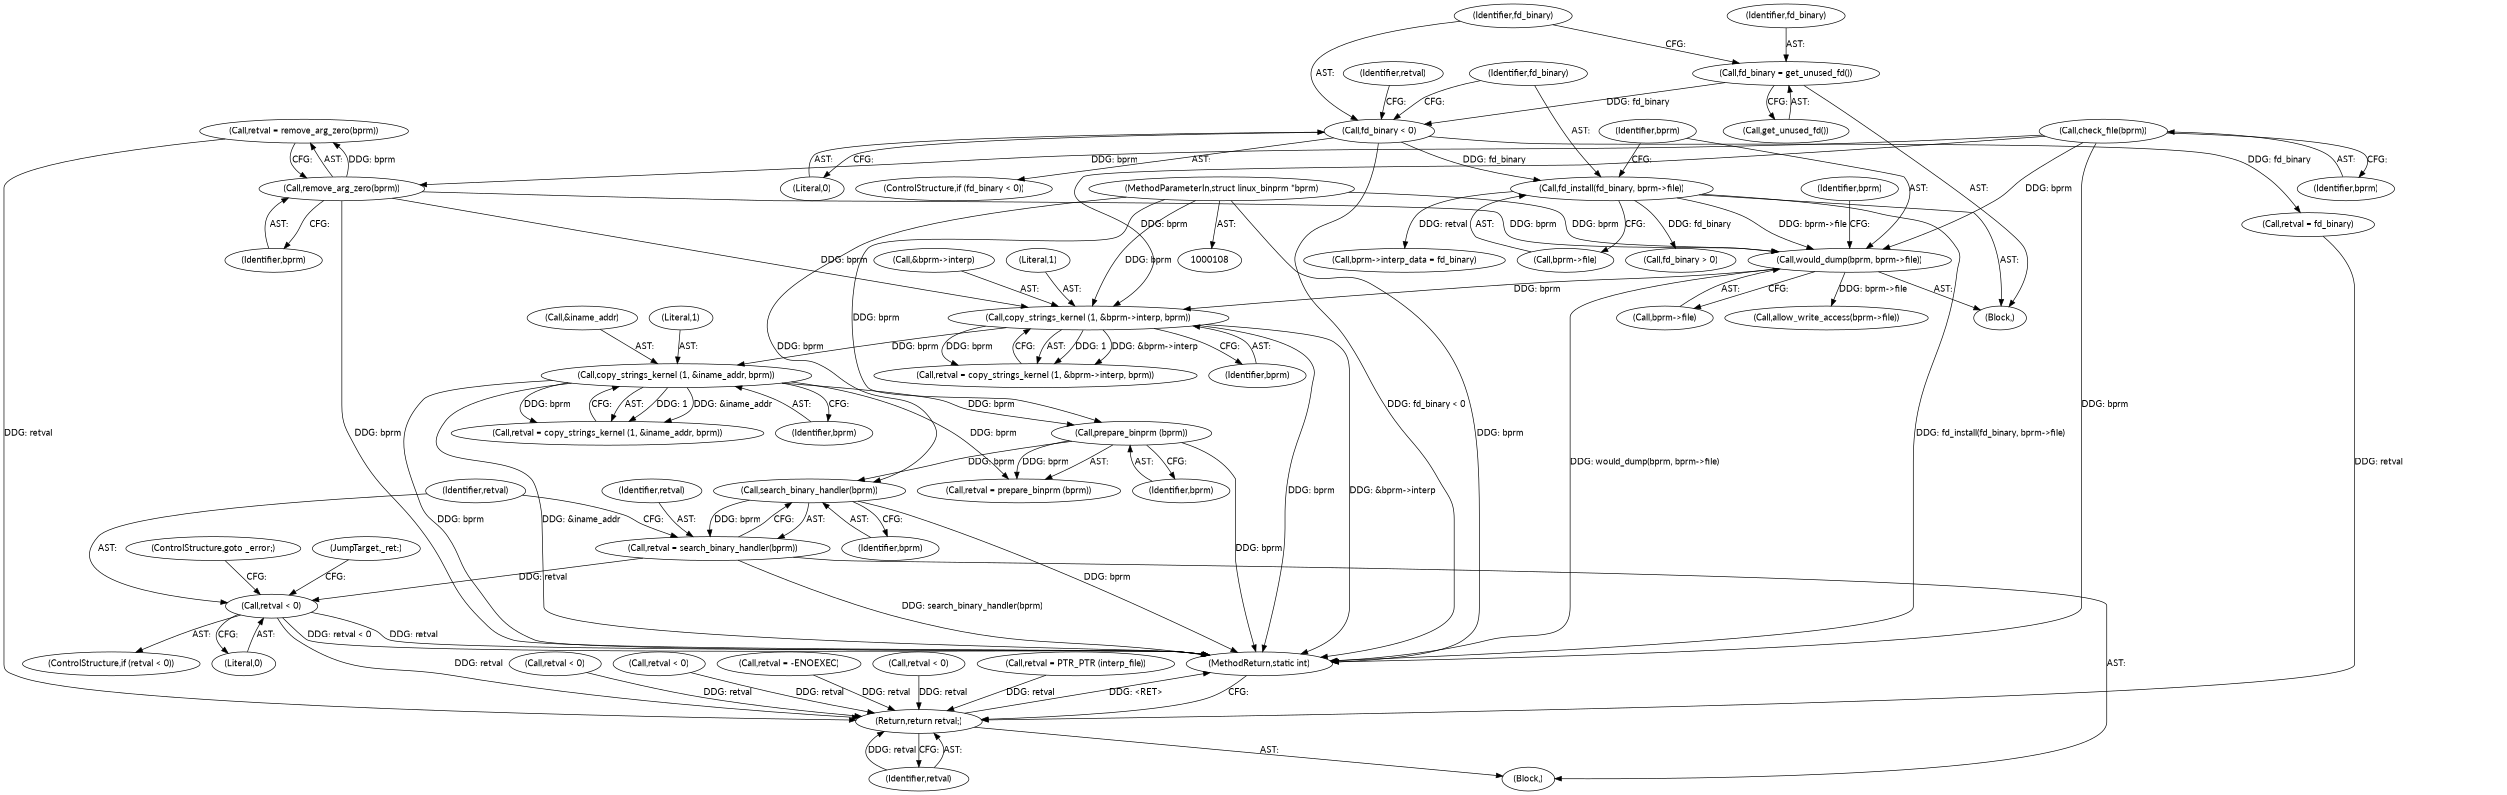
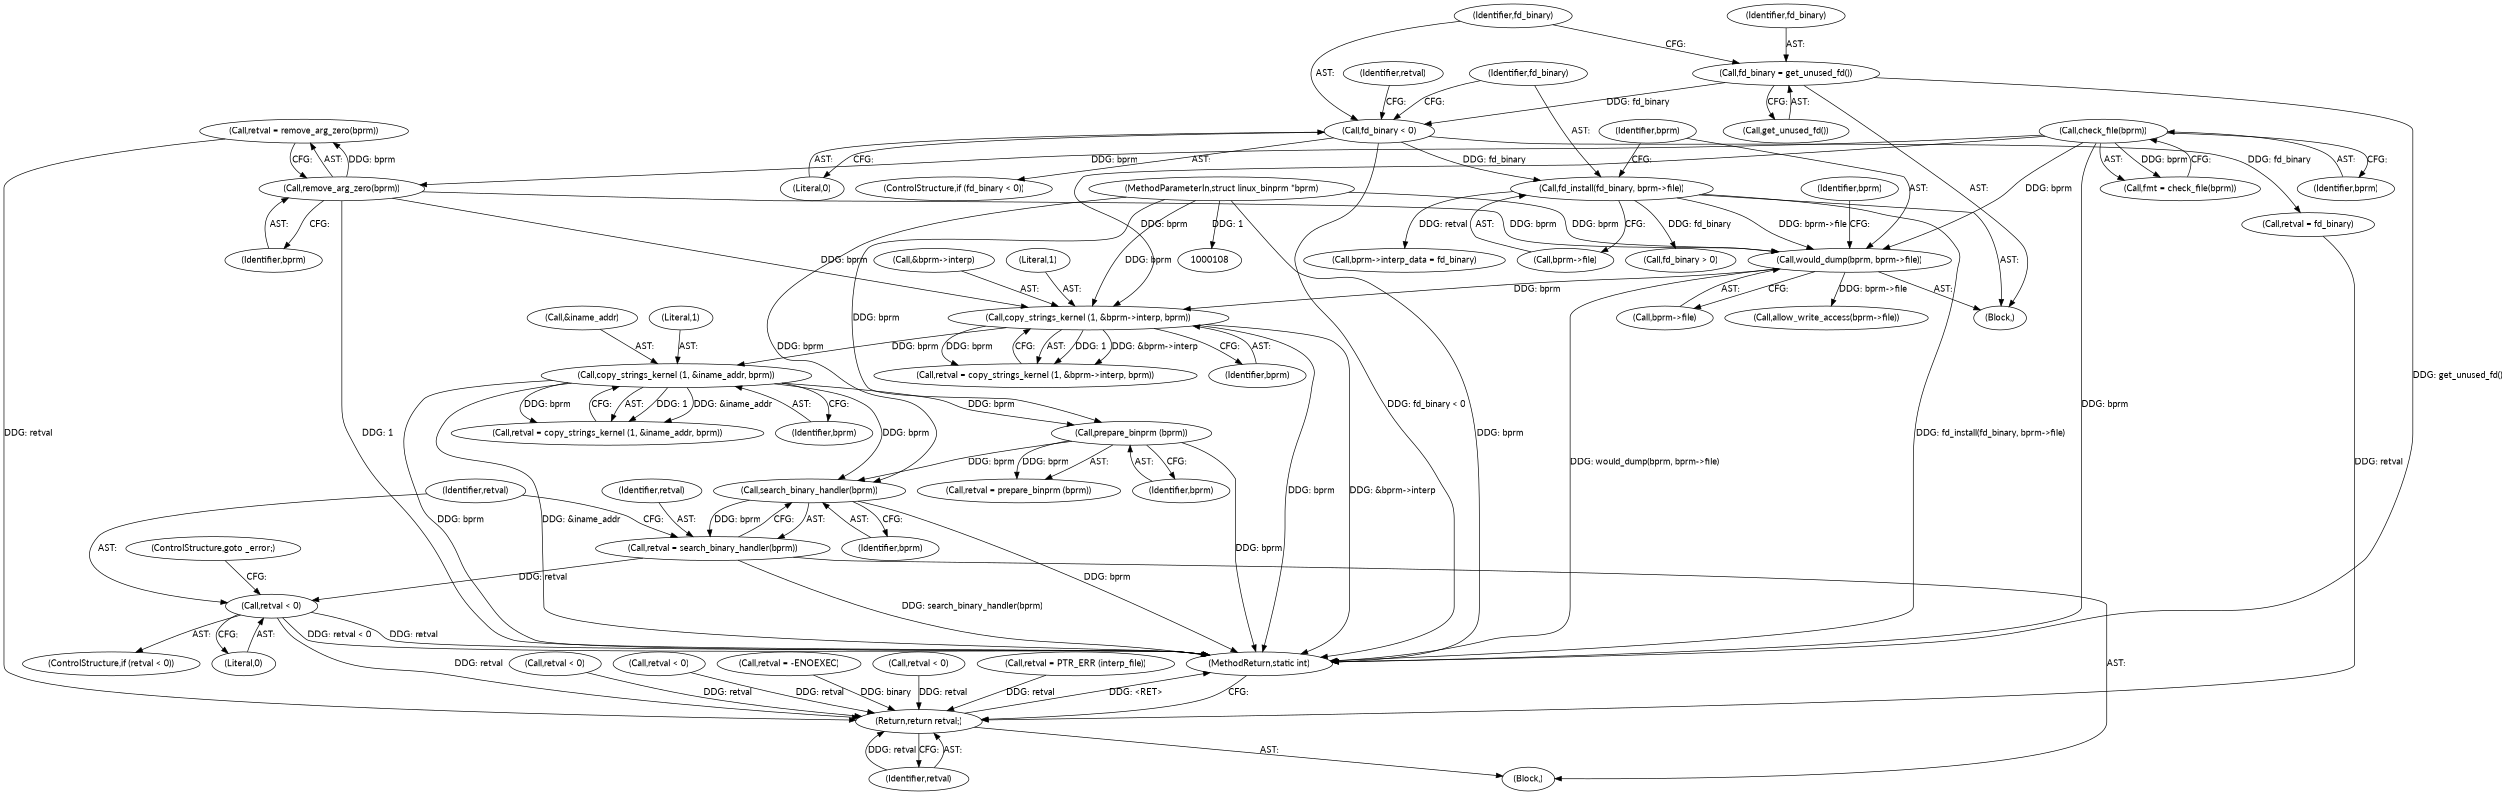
node "(Call,fmt = check_file(bprm))": added
edge "(MethodParameterIn,struct linux_binprm *bprm)" -> "1000108": label "AST: " -> "DDG: 1"
edge "(Call,copy_strings_kernel (1, &iname_addr, bprm))" -> "(Call,retval = prepare_binprm (bprm))": now "(Call,copy_strings_kernel (1, &iname_addr, bprm))" -> "(Call,search_binary_handler(bprm))"
edge "(Call,remove_arg_zero(bprm))" -> "(MethodReturn,static int)": label "DDG: bprm" -> "DDG: 1"
node "(JumpTarget,_ret:)": removed
edge "(Call,fd_binary = get_unused_fd())" -> "(MethodReturn,static int)": added, label "DDG: get_unused_fd()"
node "(Call,retval = PTR_PTR (interp_file))": label "(Call,retval = PTR_PTR (interp_file))" -> "(Call,retval = PTR_ERR (interp_file))"
edge "(Call,retval = -ENOEXEC)" -> "(Return,return retval;)": label "DDG: retval" -> "DDG: binary"
